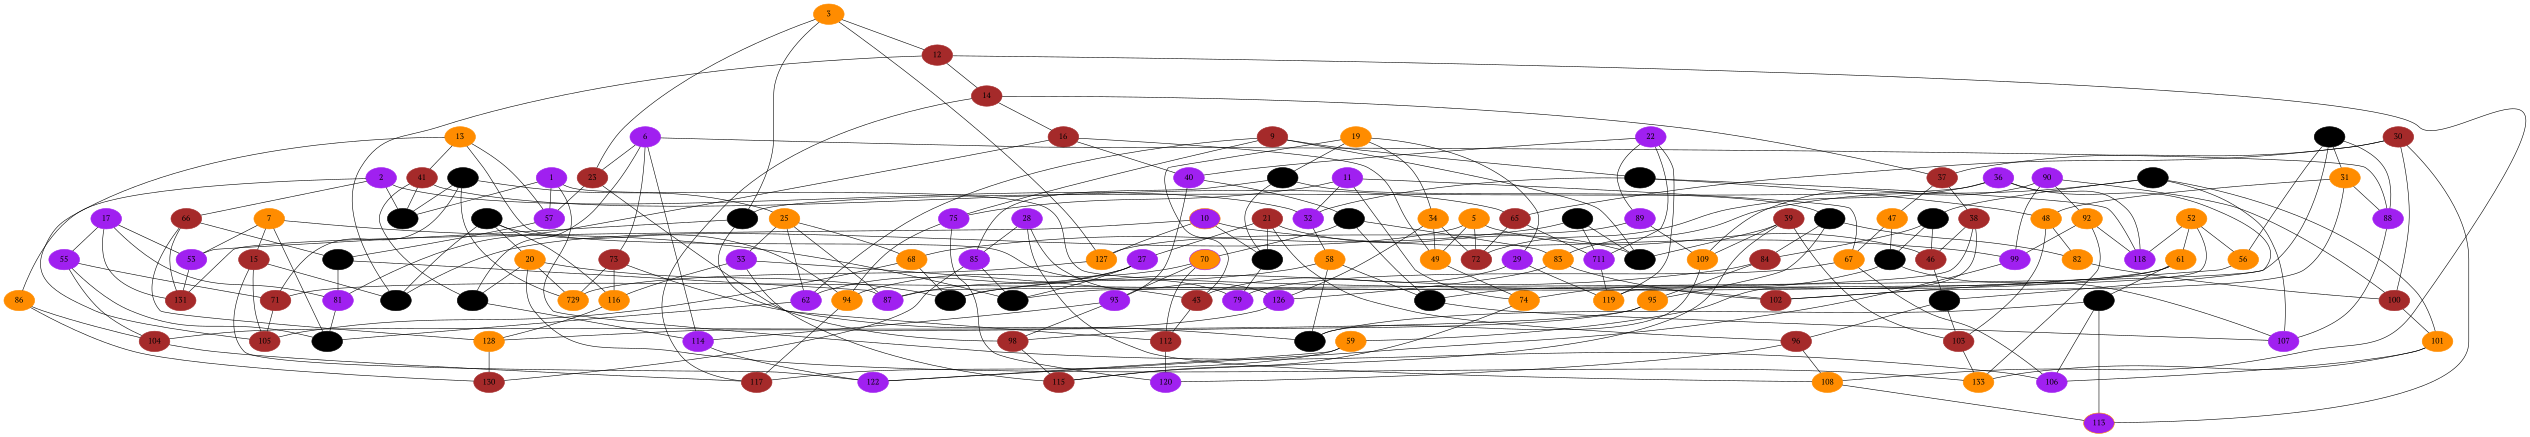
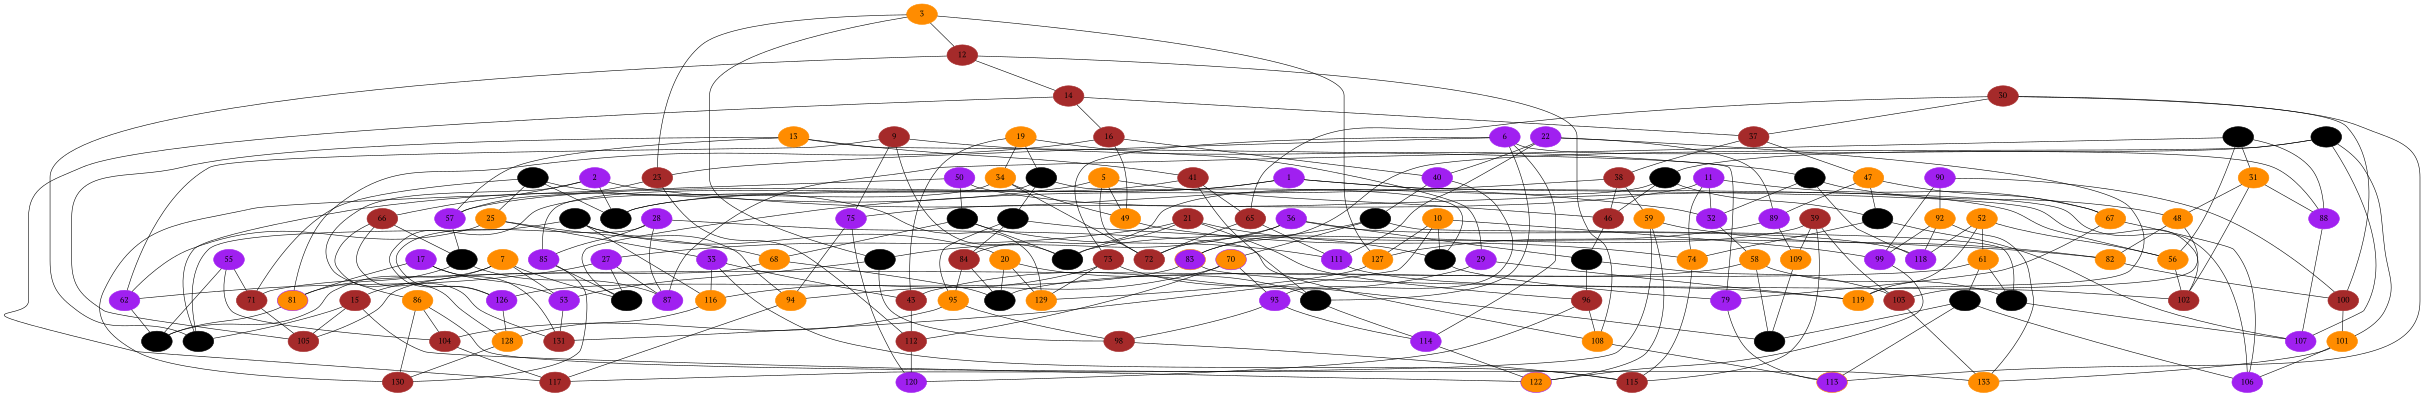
node "50": added
edge "90" -- "109": removed
edge "47" -- "89": added
node "10": fillcolor purple -> darkorange
edge "17" -- "55": removed
edge "59" -- "82": added
edge "25" -- "87": now "28" -- "87"
node "83": fillcolor darkorange -> purple
node "711": label "711" -> "111"
node "81": fillcolor purple -> darkorange
node "729": label "729" -> "129"
edge "79" -- "113": added
edge "20" -- "133": now "86" -- "133"
node "122": fillcolor purple -> darkorange
